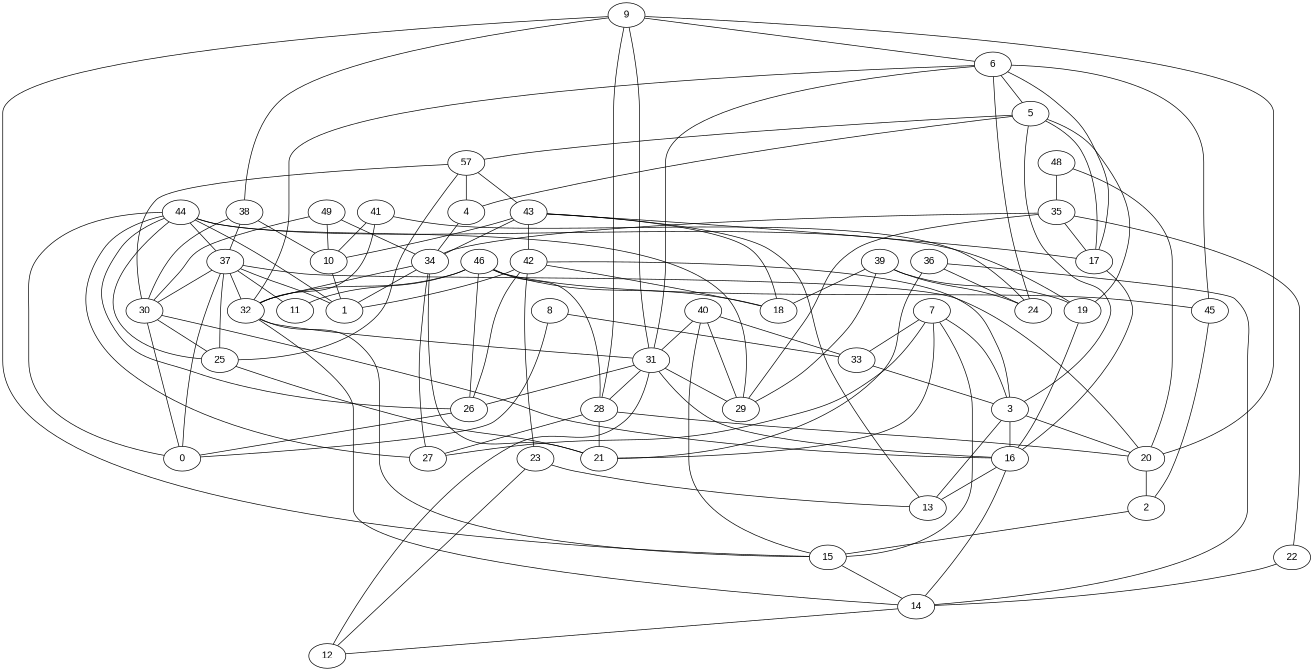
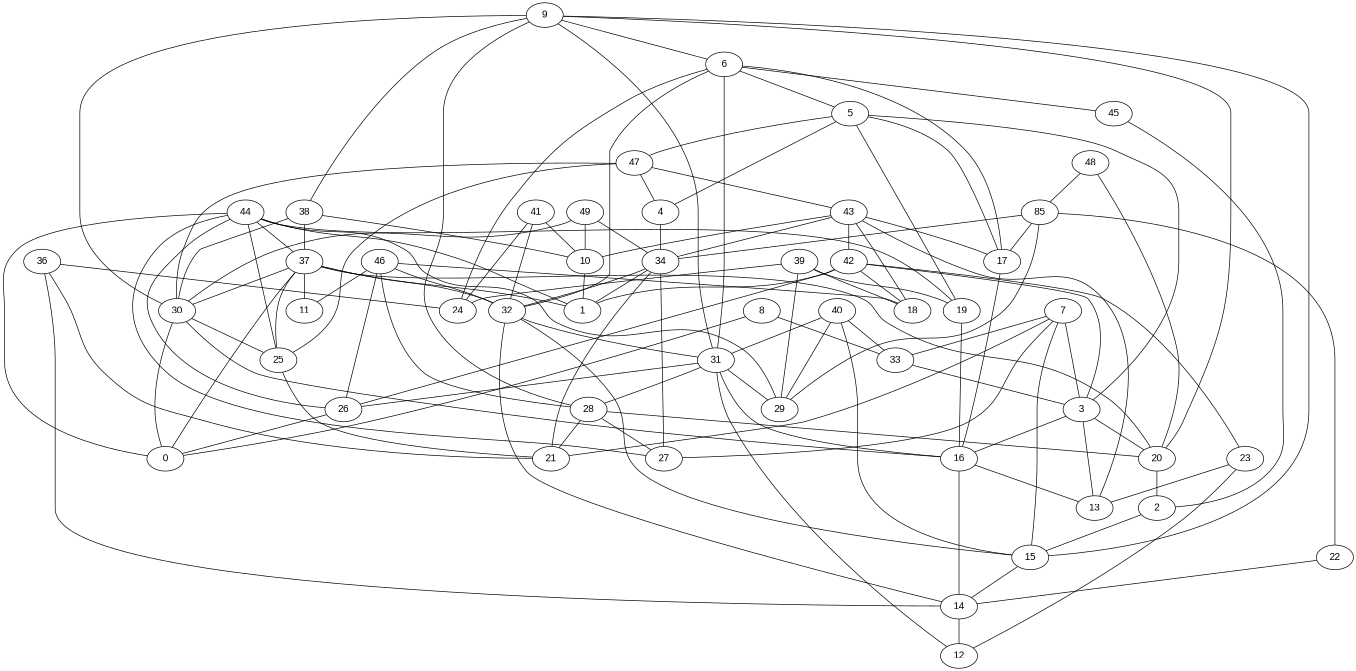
edge "9" -- "30": added
node "57": label "57" -> "47"
node "35": label "35" -> "85"
edge "46" -- "45": removed
